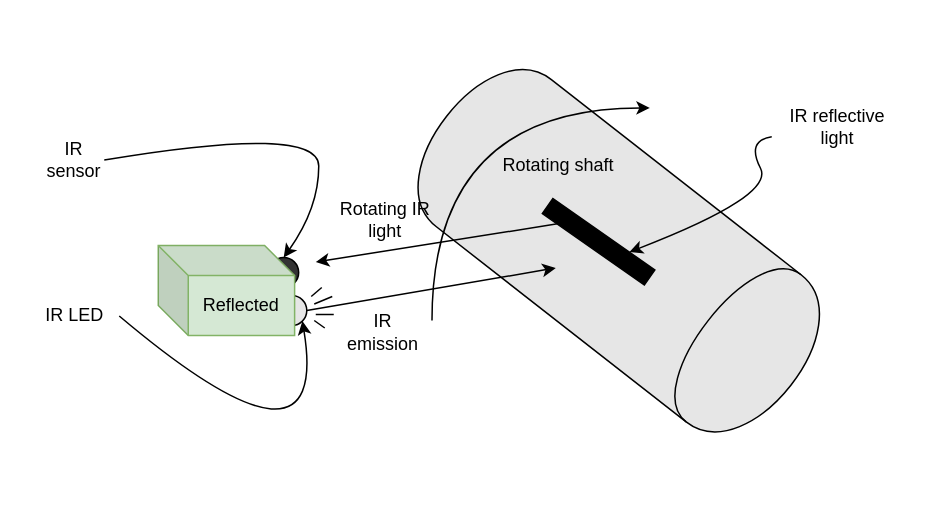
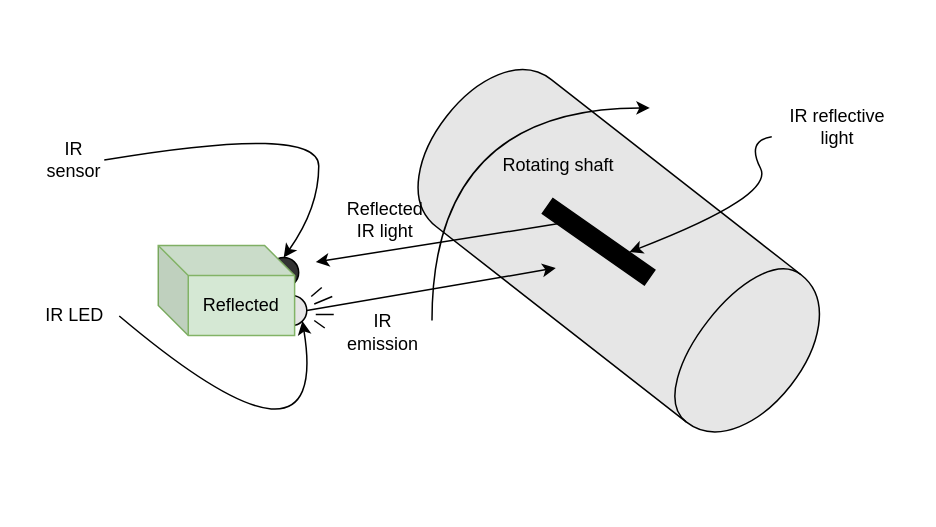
node "Rotating IR light": label "Rotating IR light" -> "Reflected IR light"
